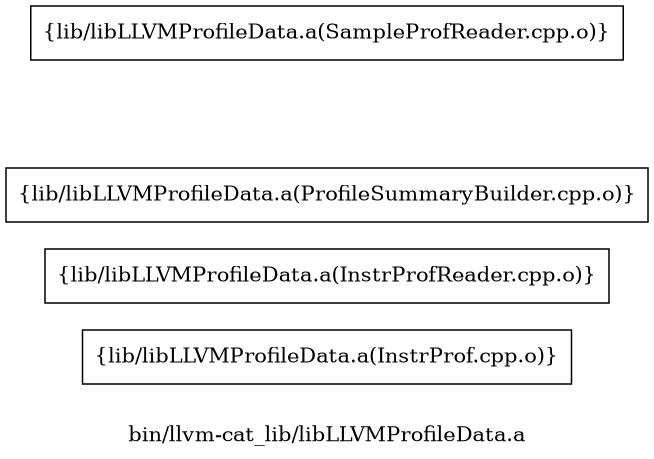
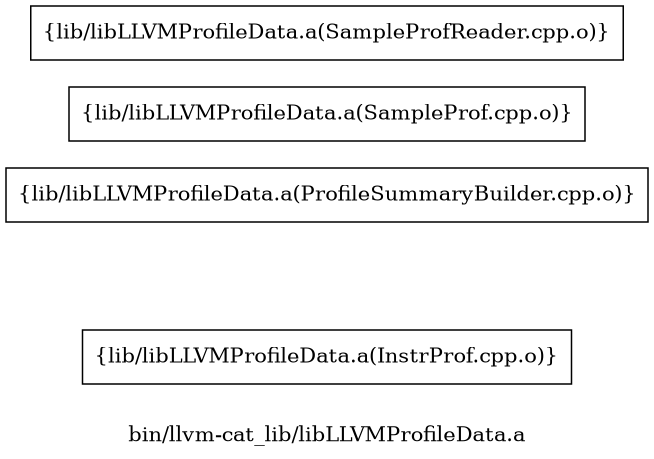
node "{lib/libLLVMProfileData.a(SampleProf.cpp.o)}": added
node "{lib/libLLVMProfileData.a(InstrProfReader.cpp.o)}": removed
